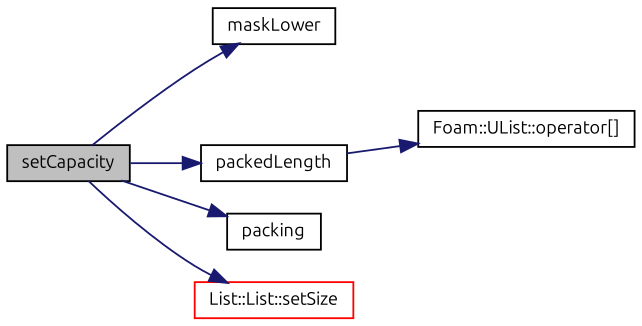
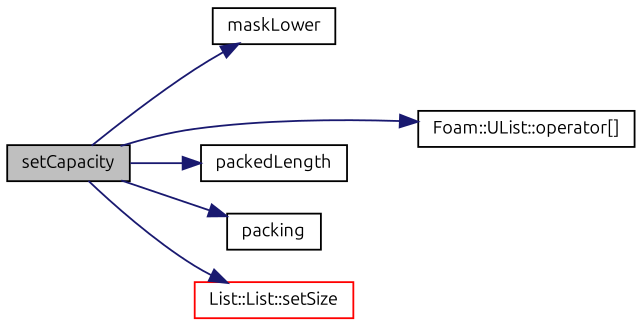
edge "packedLength" -> "Foam::UList::operator[]": now "setCapacity" -> "Foam::UList::operator[]"
